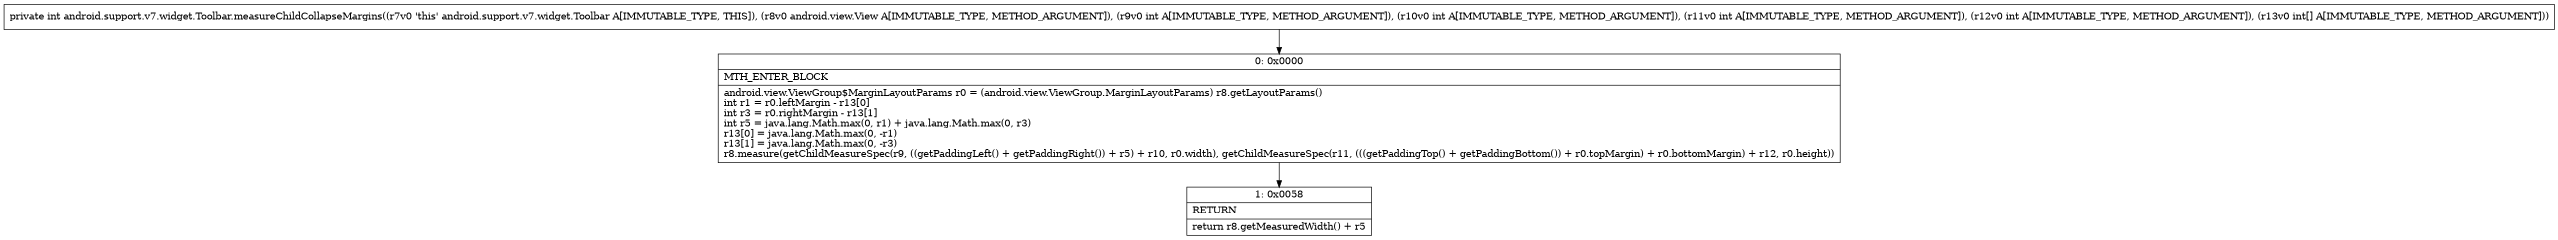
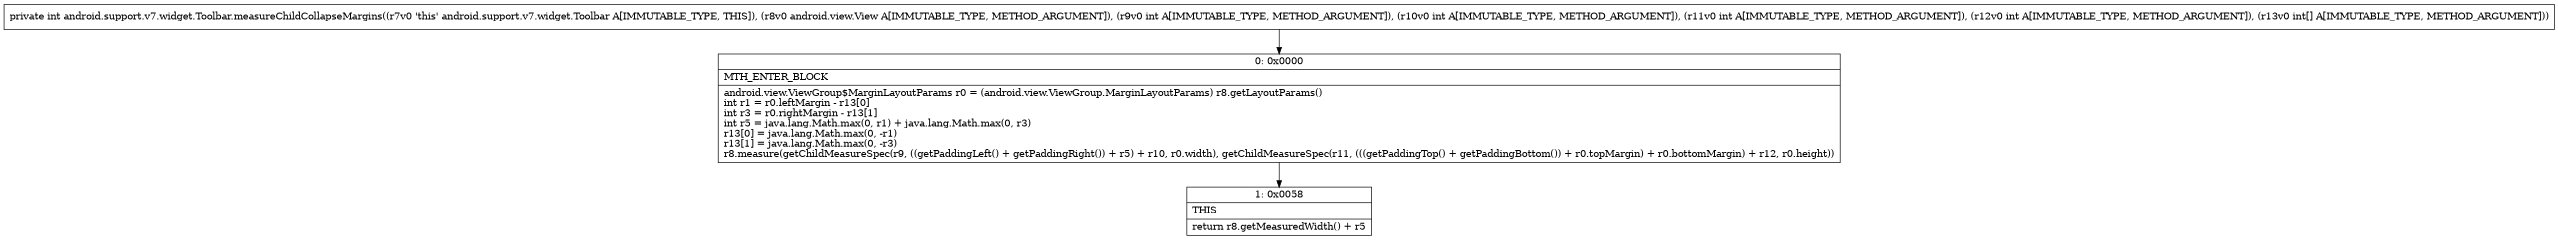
node "1: 0x0058": text "RETURN" -> "THIS"
